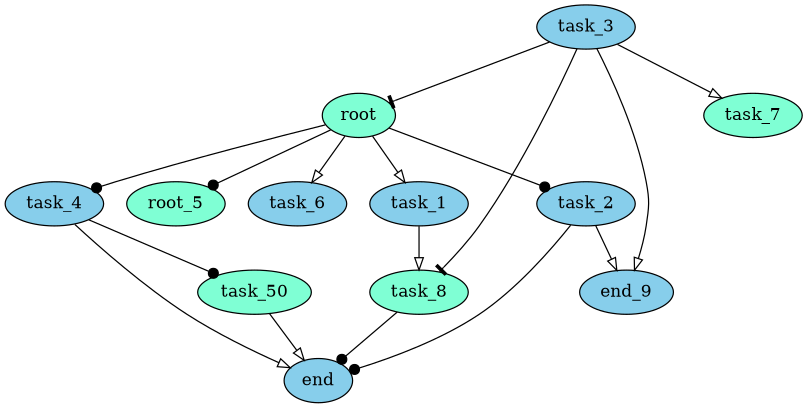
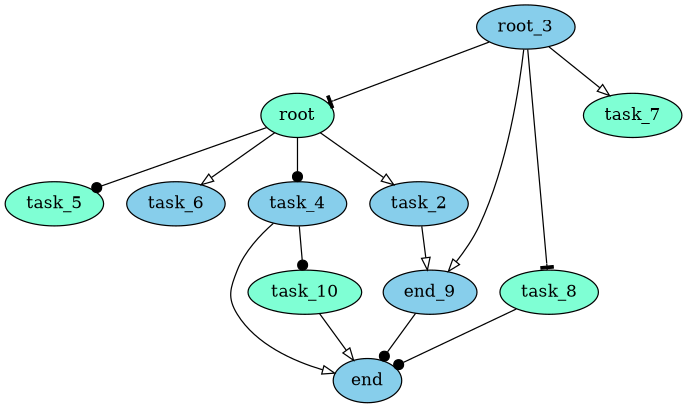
node "task_3": label "task_3" -> "root_3"
edge "root" -> "task_2": arrowhead dot -> onormal
node "root_5": label "root_5" -> "task_5"
node "task_1": removed
node "task_50": label "task_50" -> "task_10"
edge "task_2" -> "end": now "end_9" -> "end"
